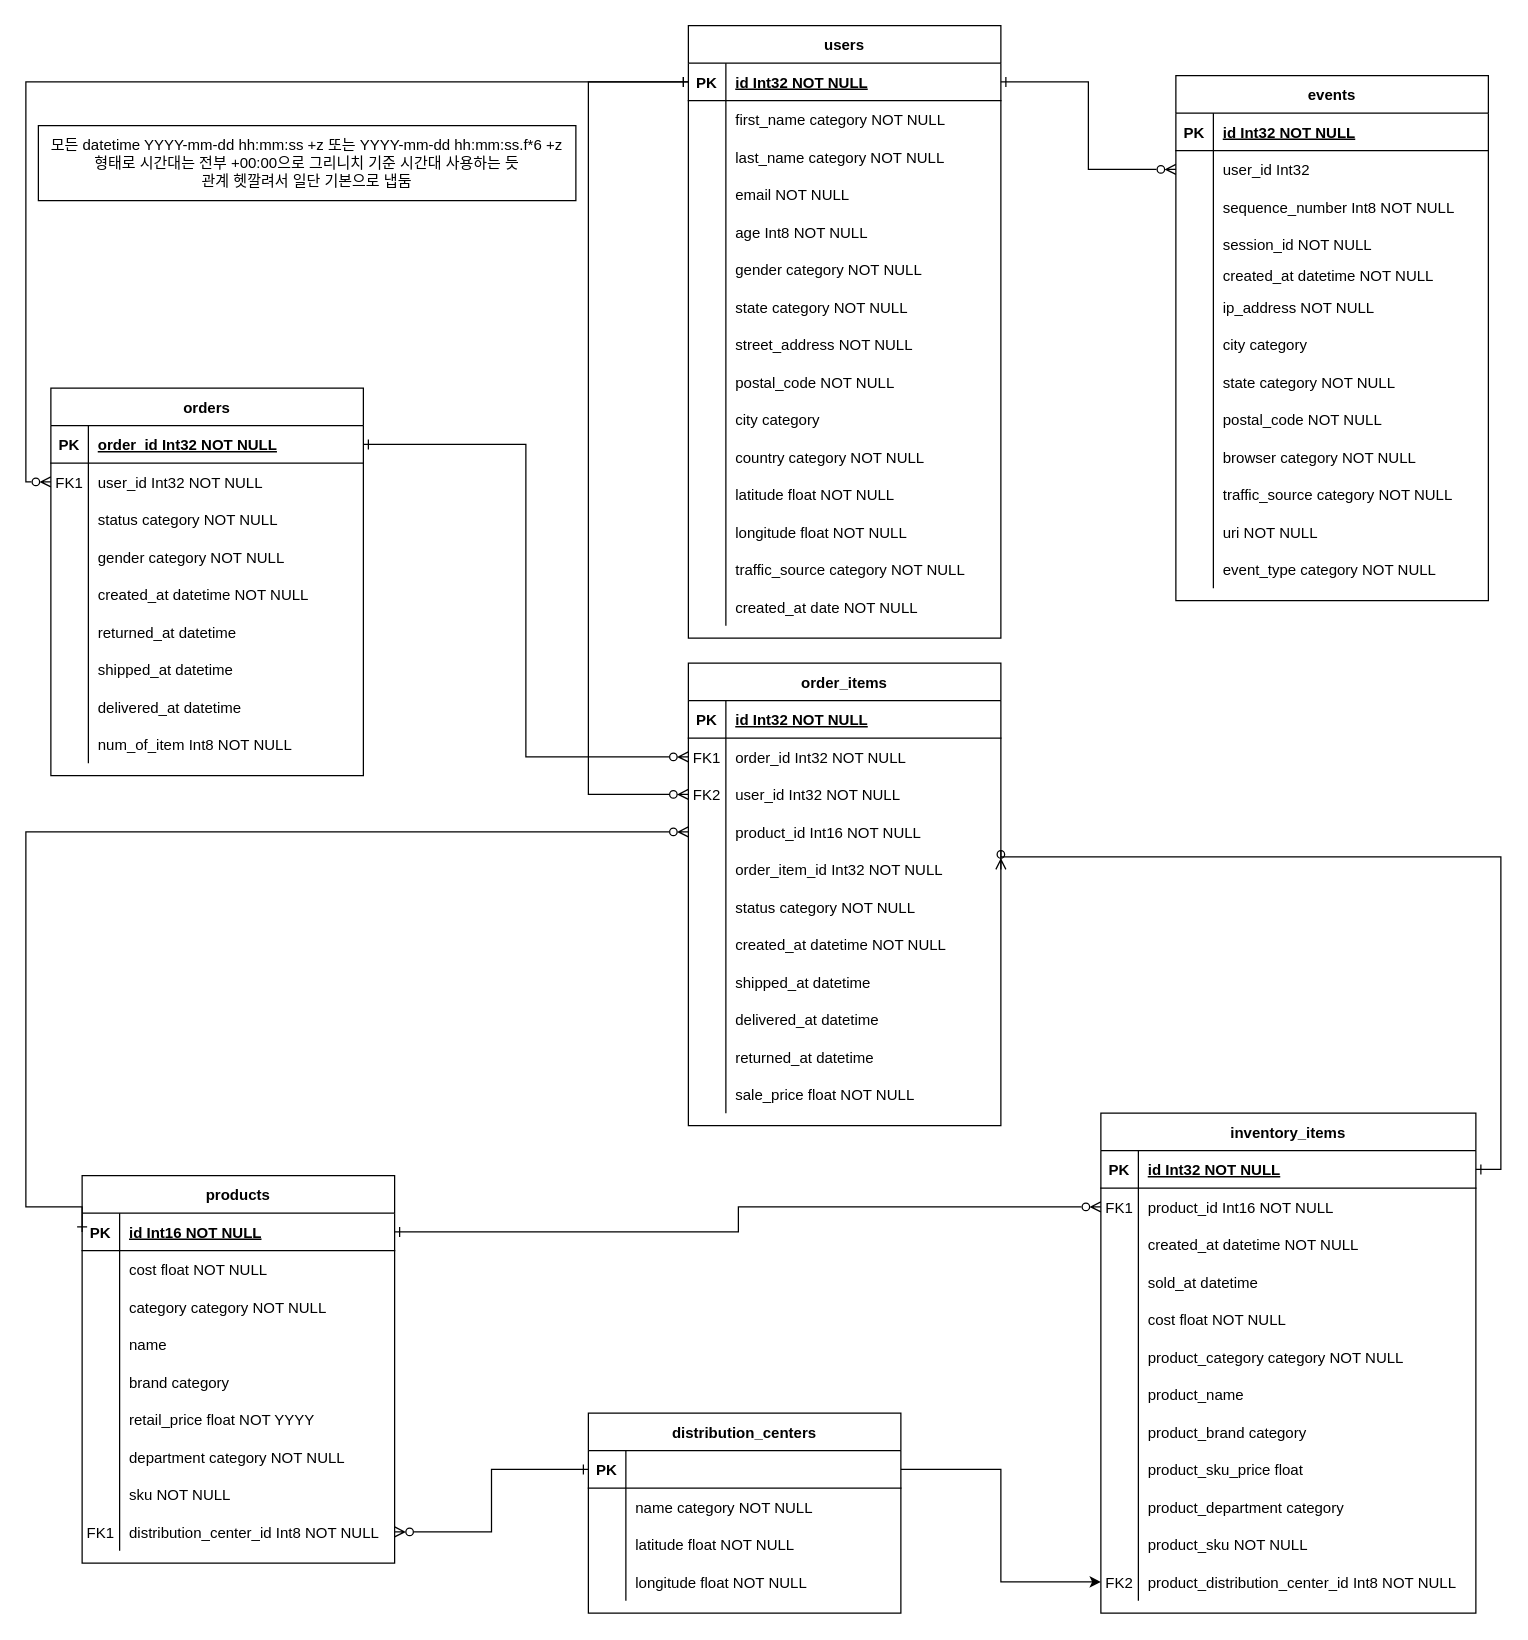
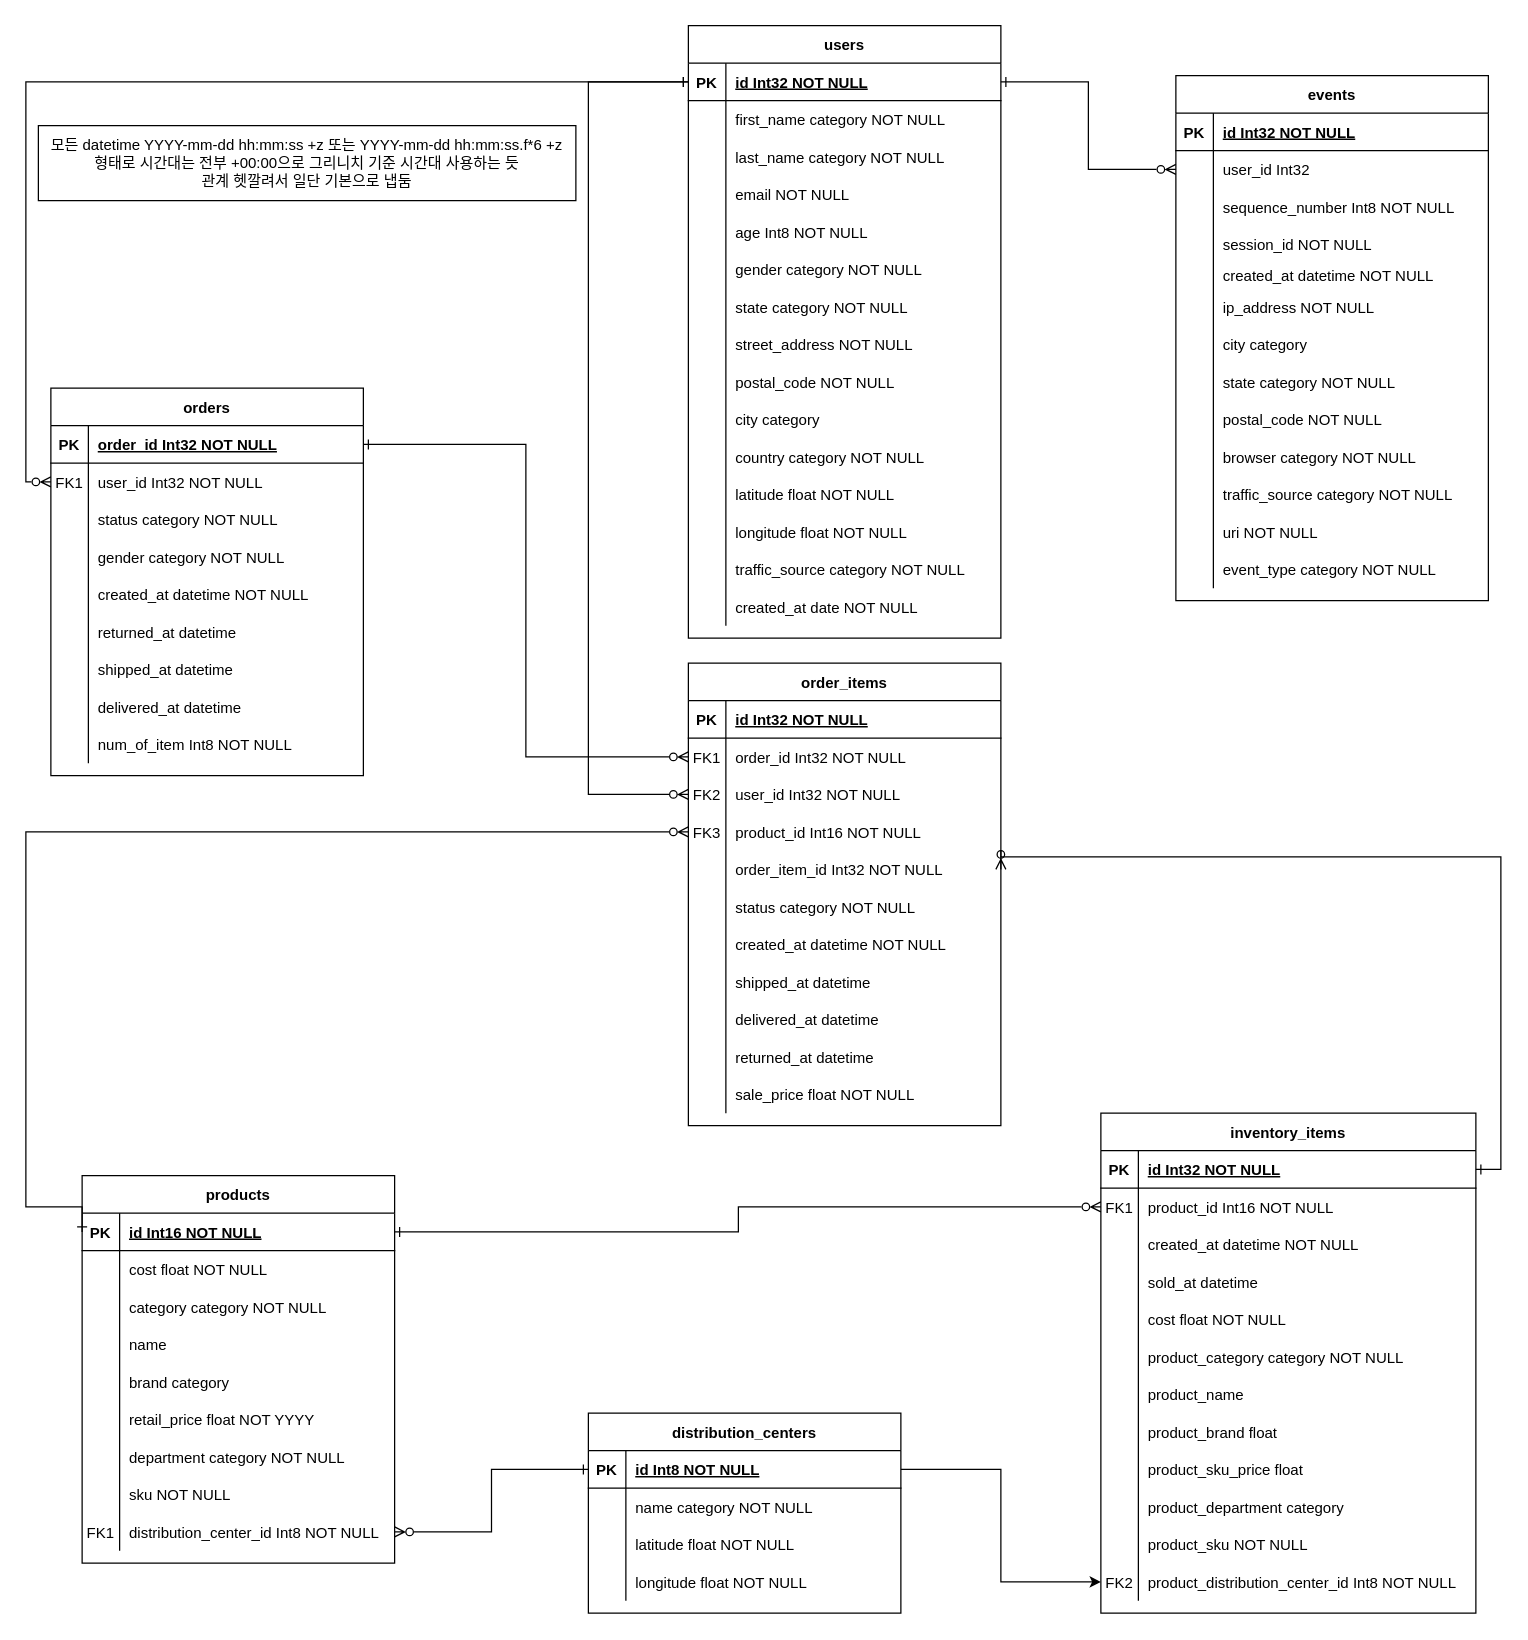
node "FK3": added
node "product_brand category": label "product_brand category" -> "product_brand float"
node "id Int8 NOT NULL": added
